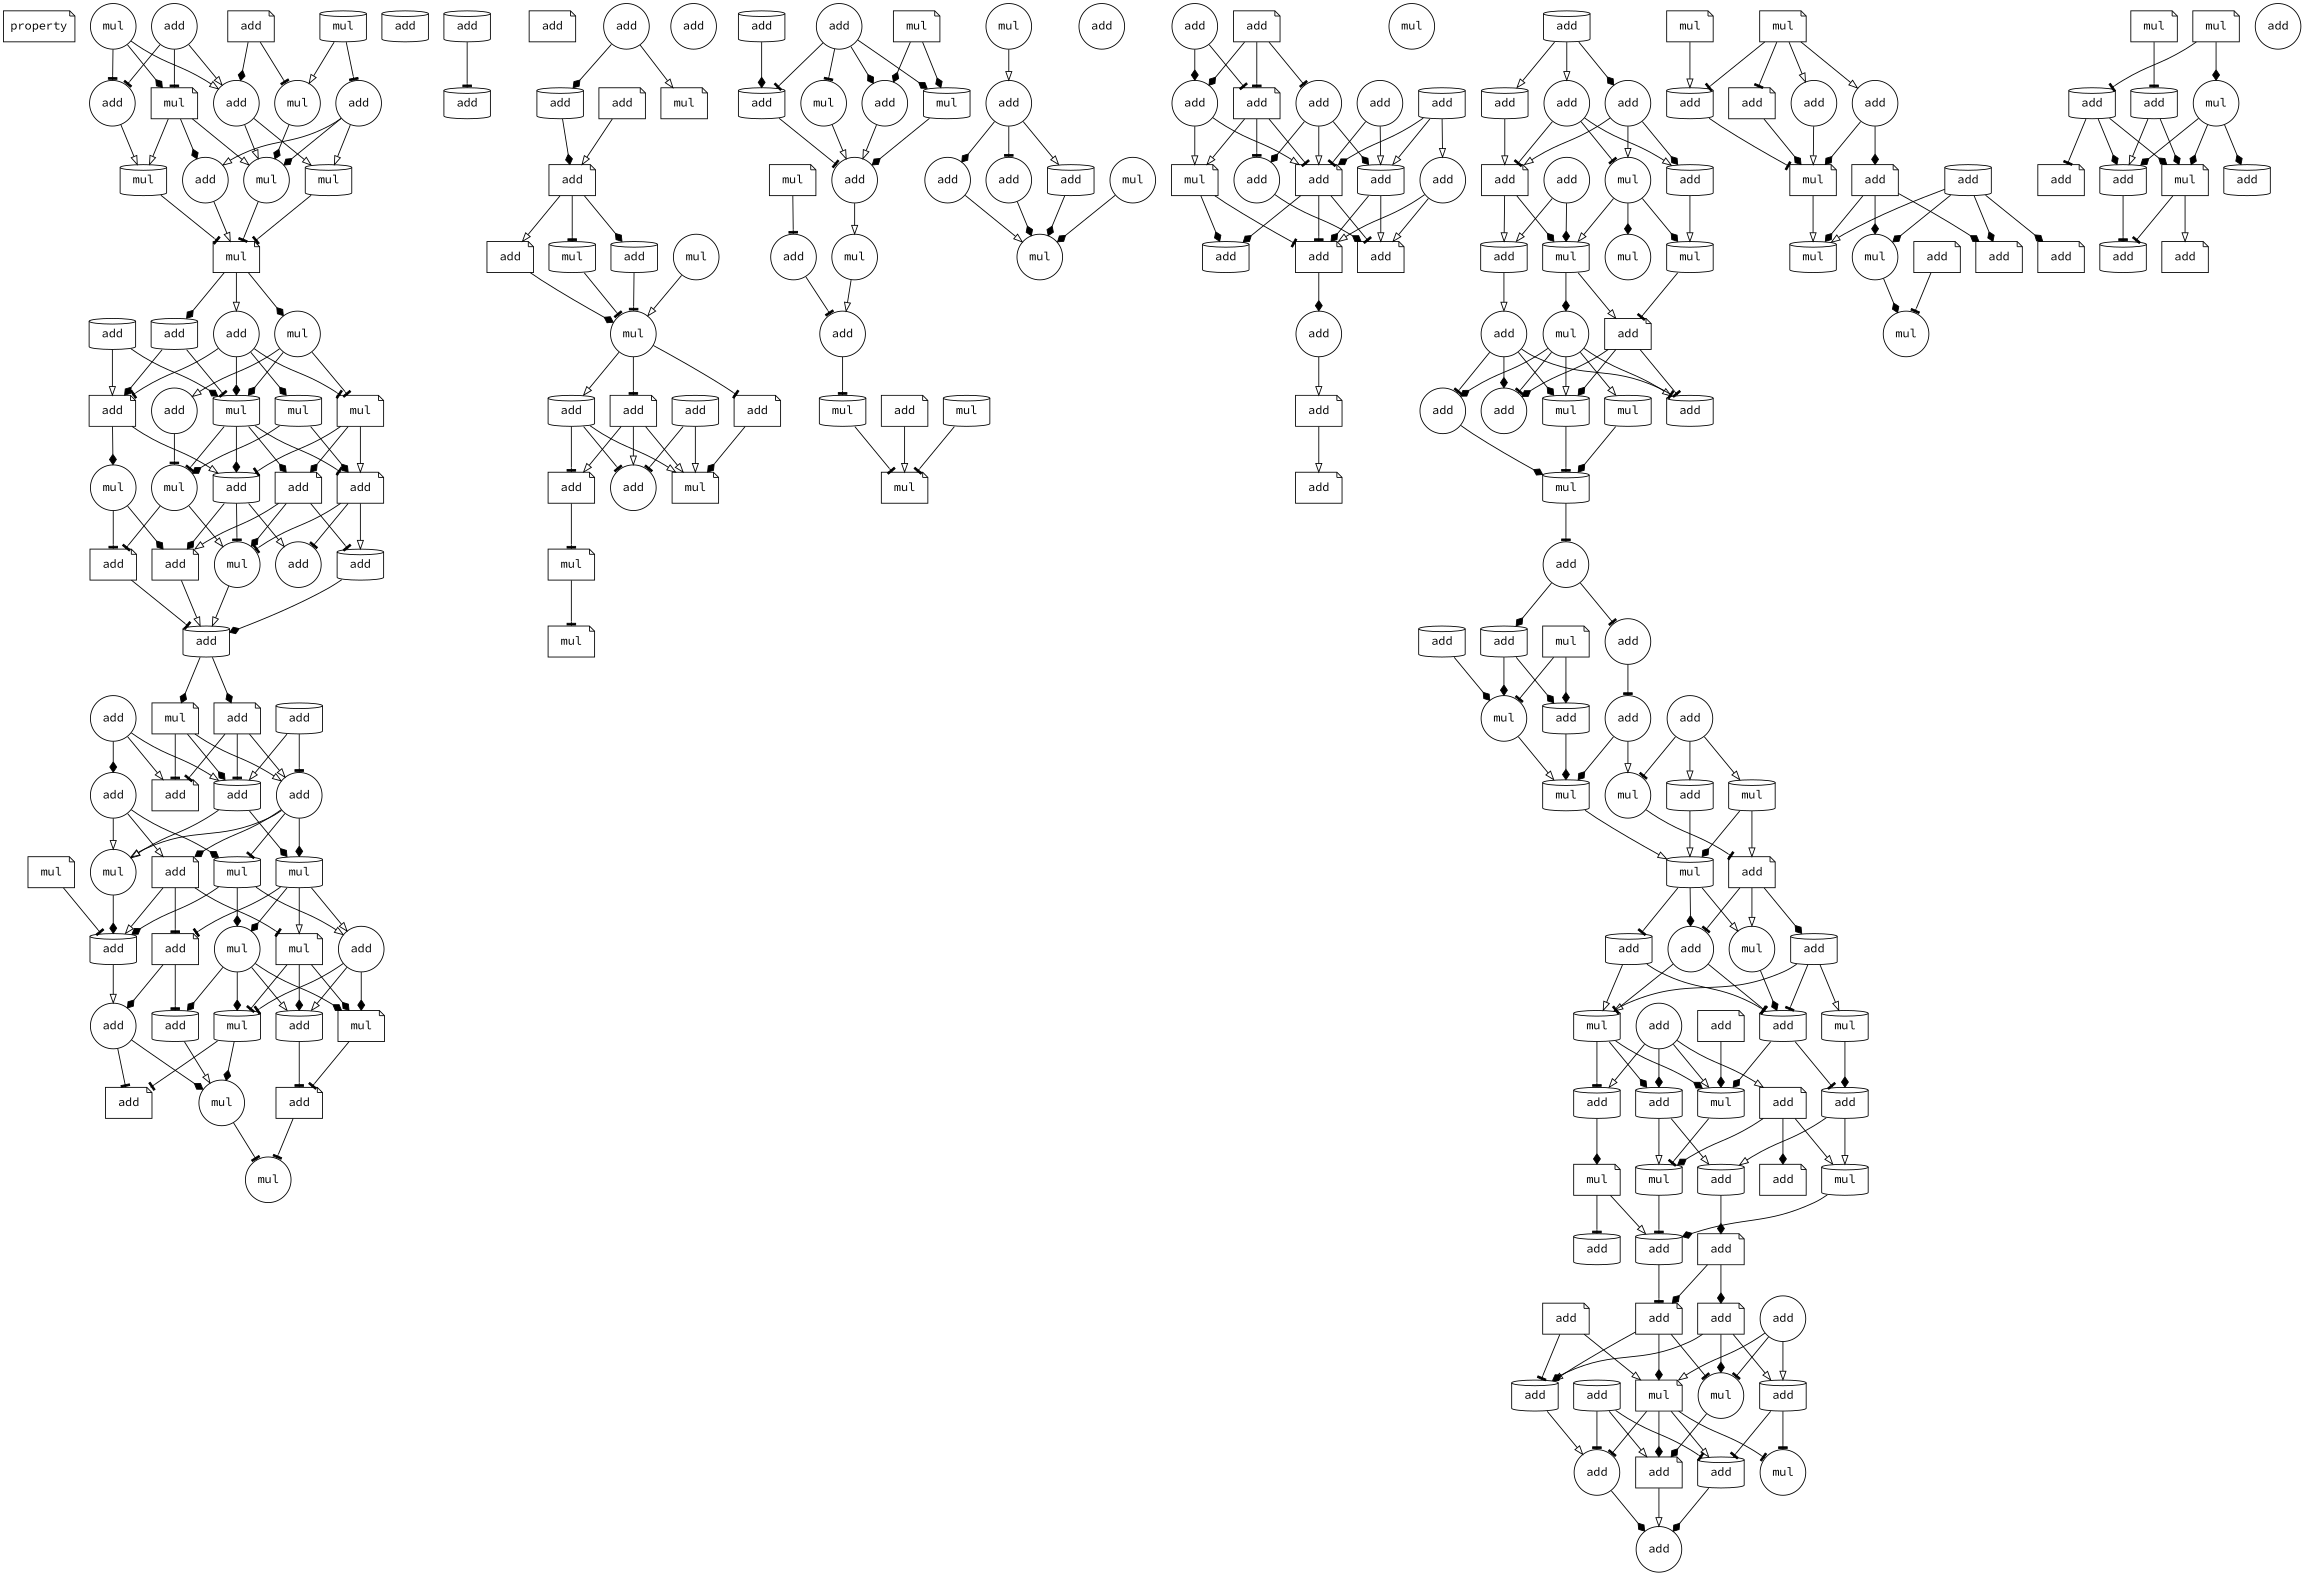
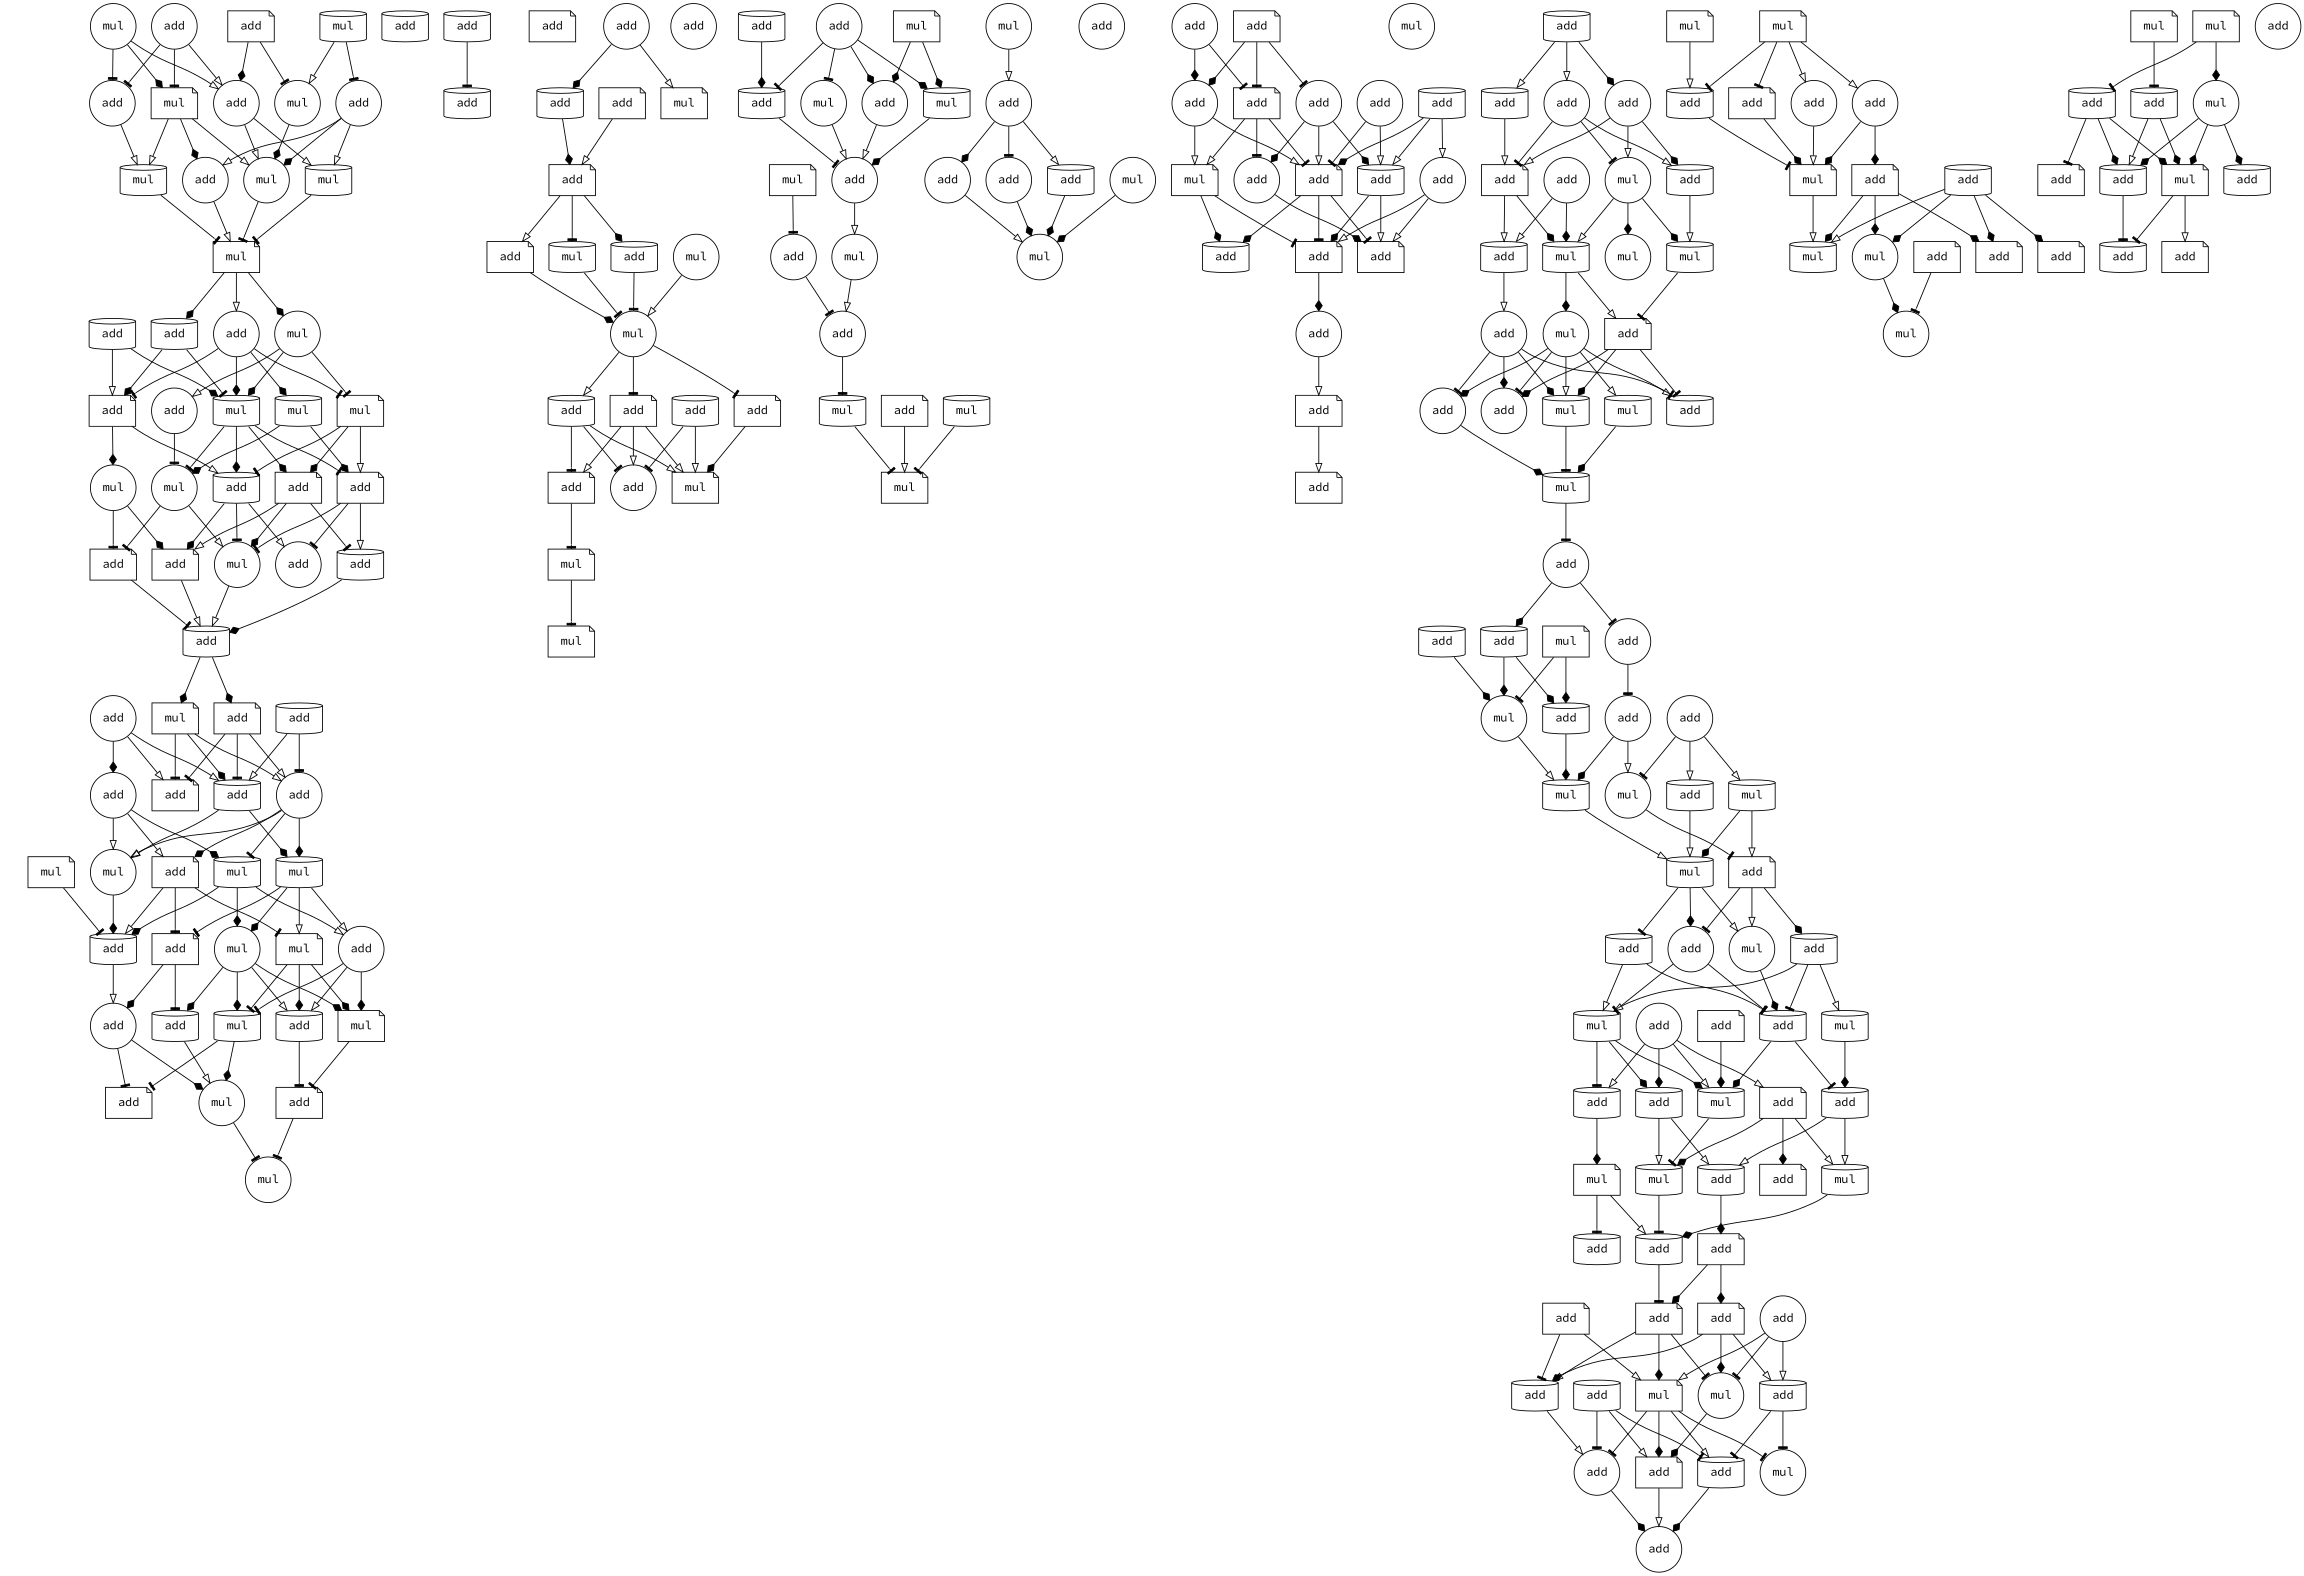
node "property": removed
